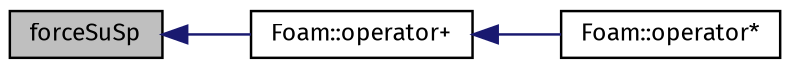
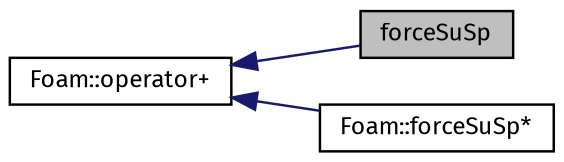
edge "Foam::operator+" -> "forceSuSp": reversed
node "Foam::operator*": label "Foam::operator*" -> "Foam::forceSuSp*"
